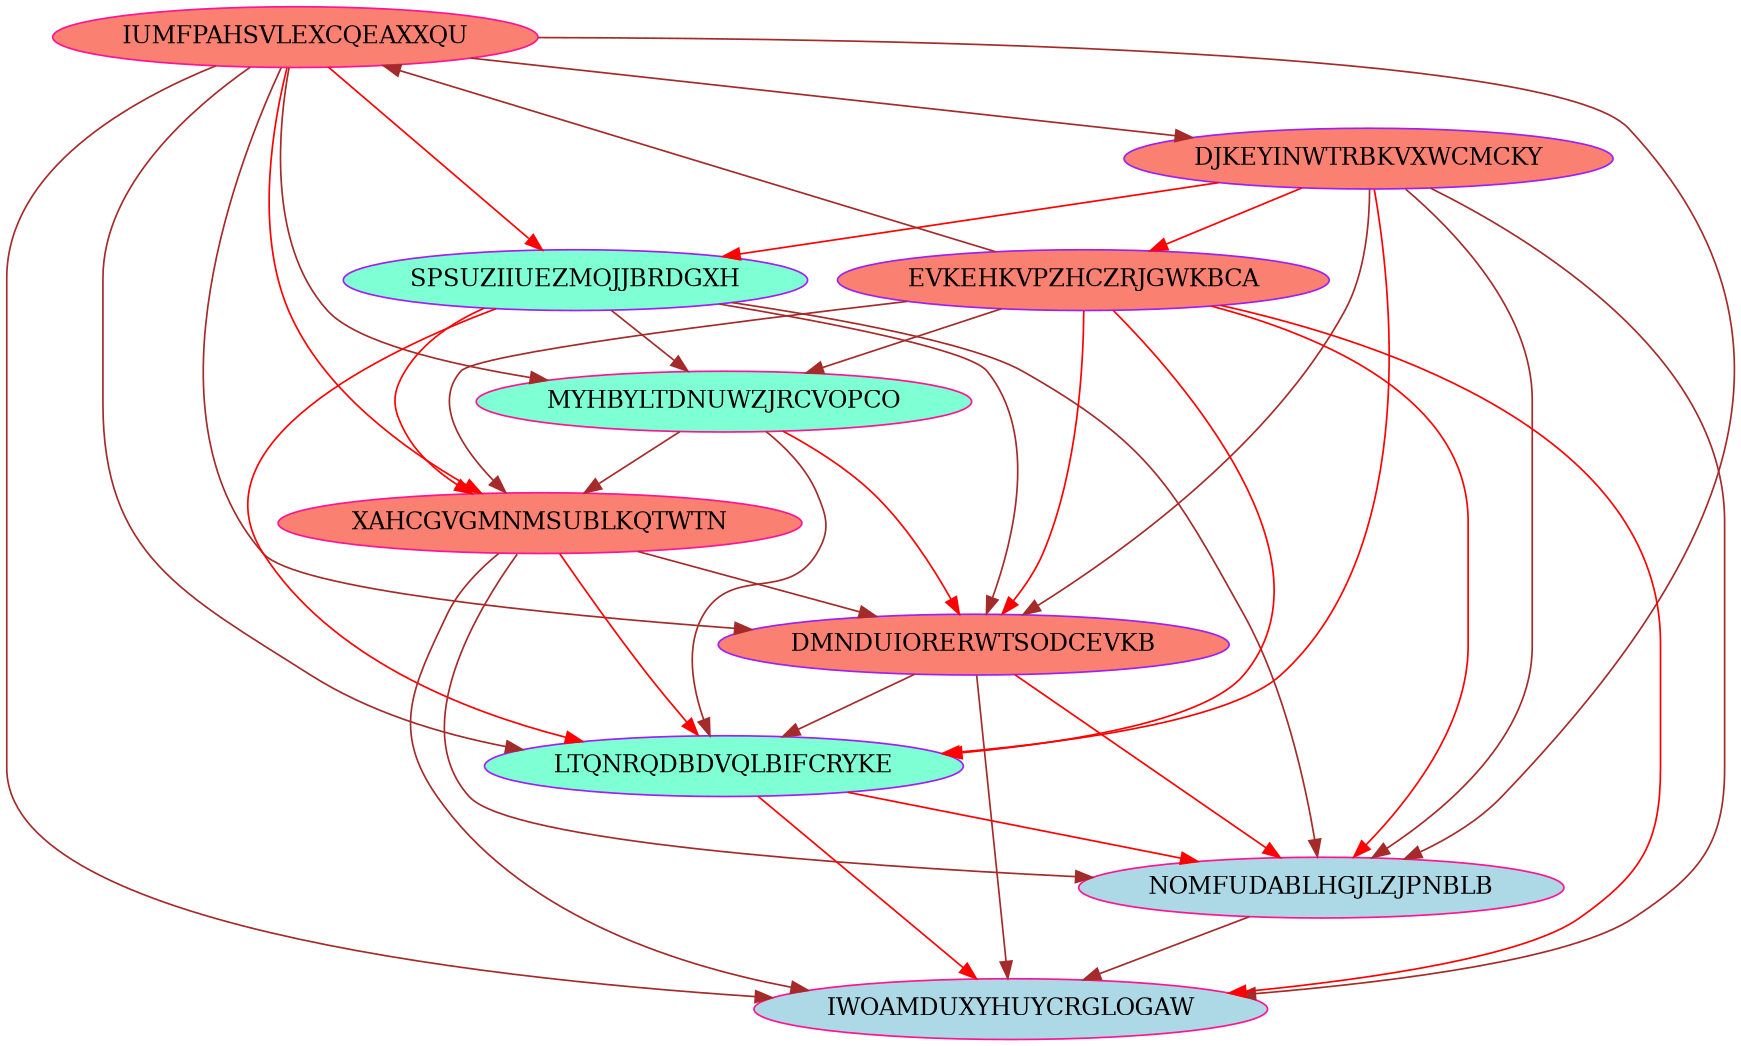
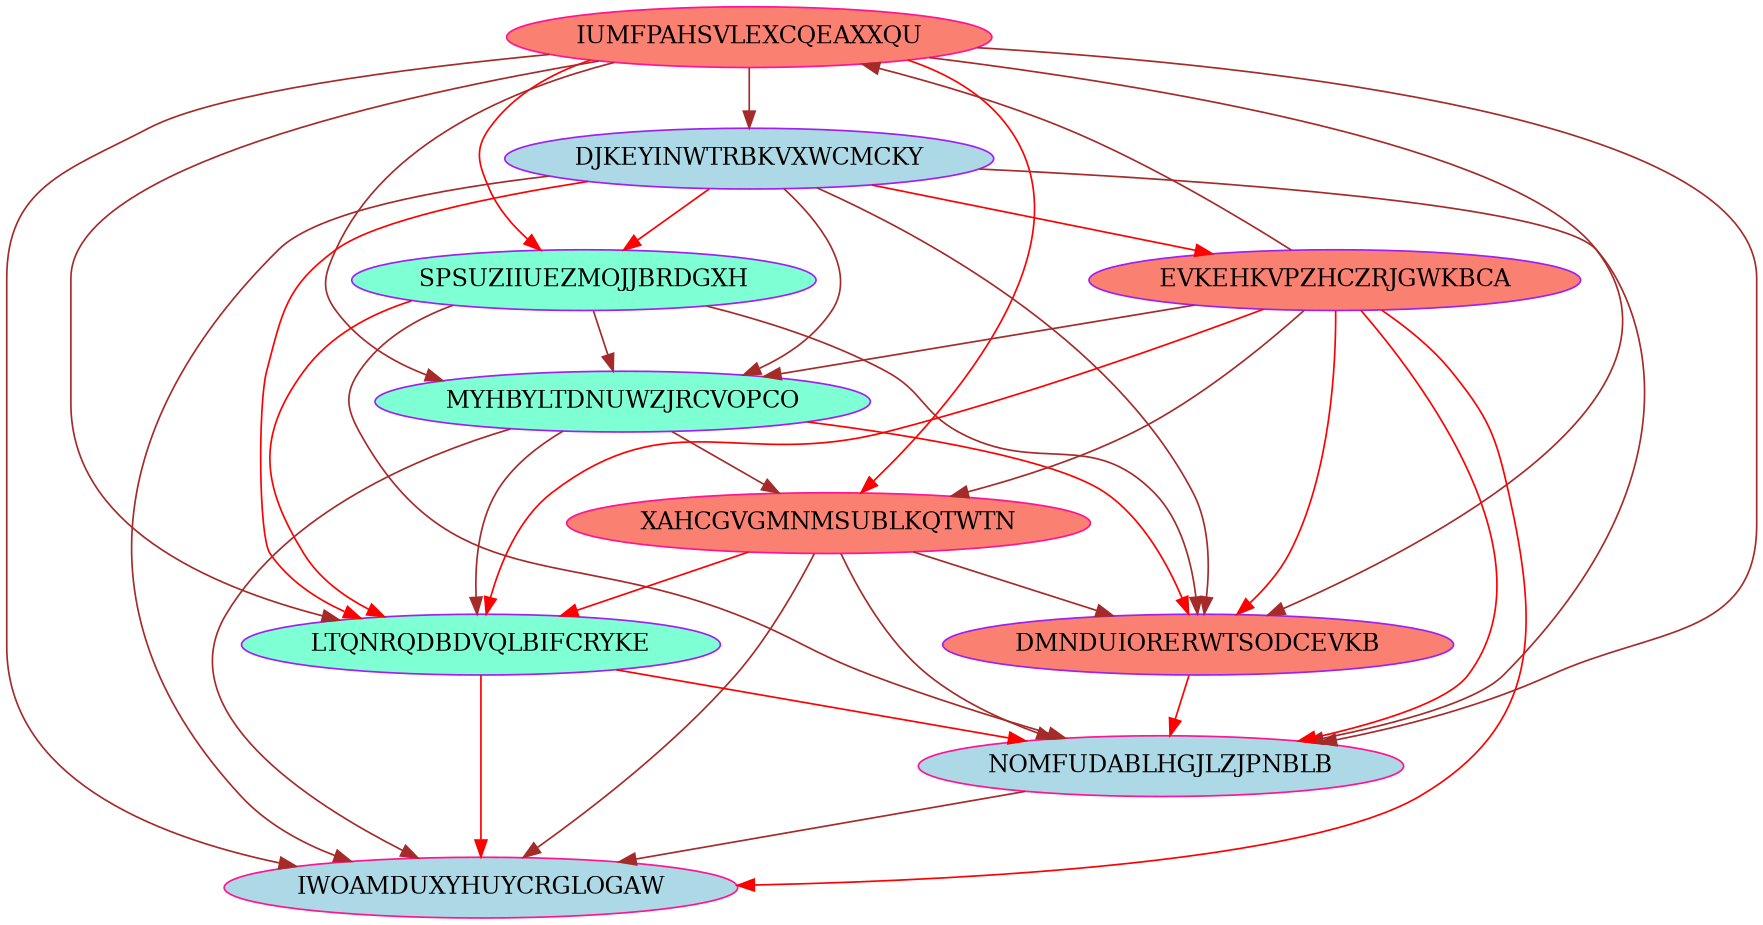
node "DJKEYINWTRBKVXWCMCKY": fillcolor salmon -> lightblue
edge "DJKEYINWTRBKVXWCMCKY" -> "MYHBYLTDNUWZJRCVOPCO": added
edge "SPSUZIIUEZMOJJBRDGXH" -> "XAHCGVGMNMSUBLKQTWTN": removed
node "MYHBYLTDNUWZJRCVOPCO": color deeppink -> purple
edge "DMNDUIORERWTSODCEVKB" -> "LTQNRQDBDVQLBIFCRYKE": removed
edge "DMNDUIORERWTSODCEVKB" -> "IWOAMDUXYHUYCRGLOGAW": now "MYHBYLTDNUWZJRCVOPCO" -> "IWOAMDUXYHUYCRGLOGAW"
